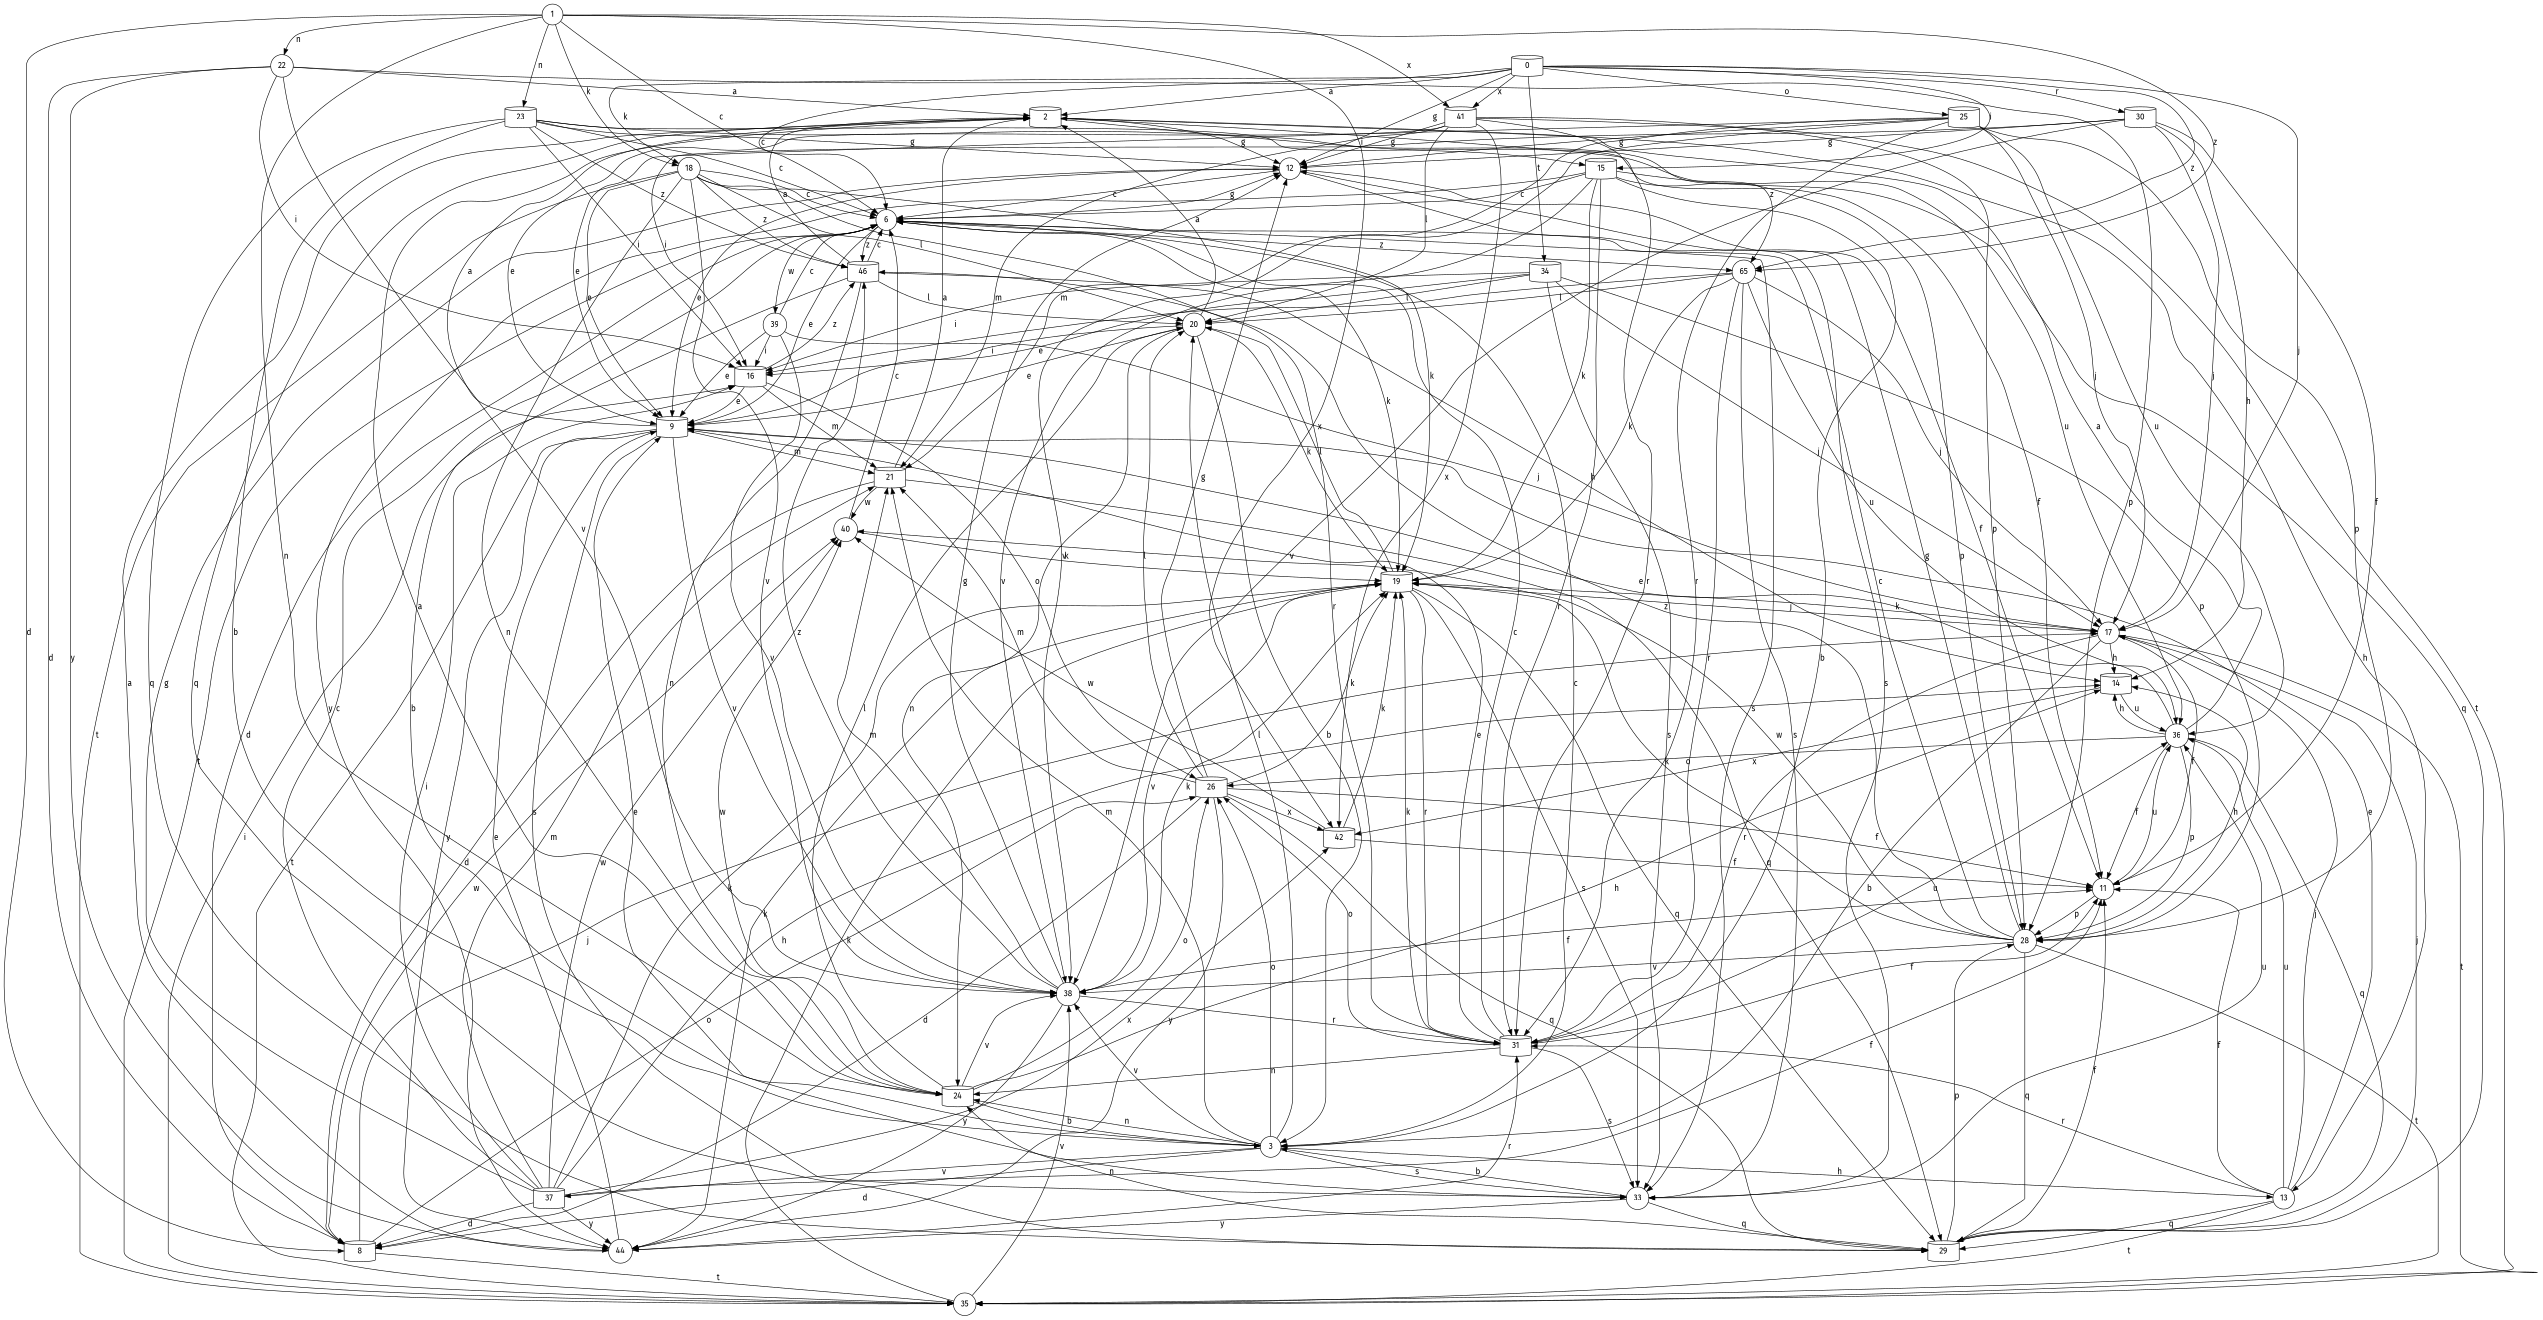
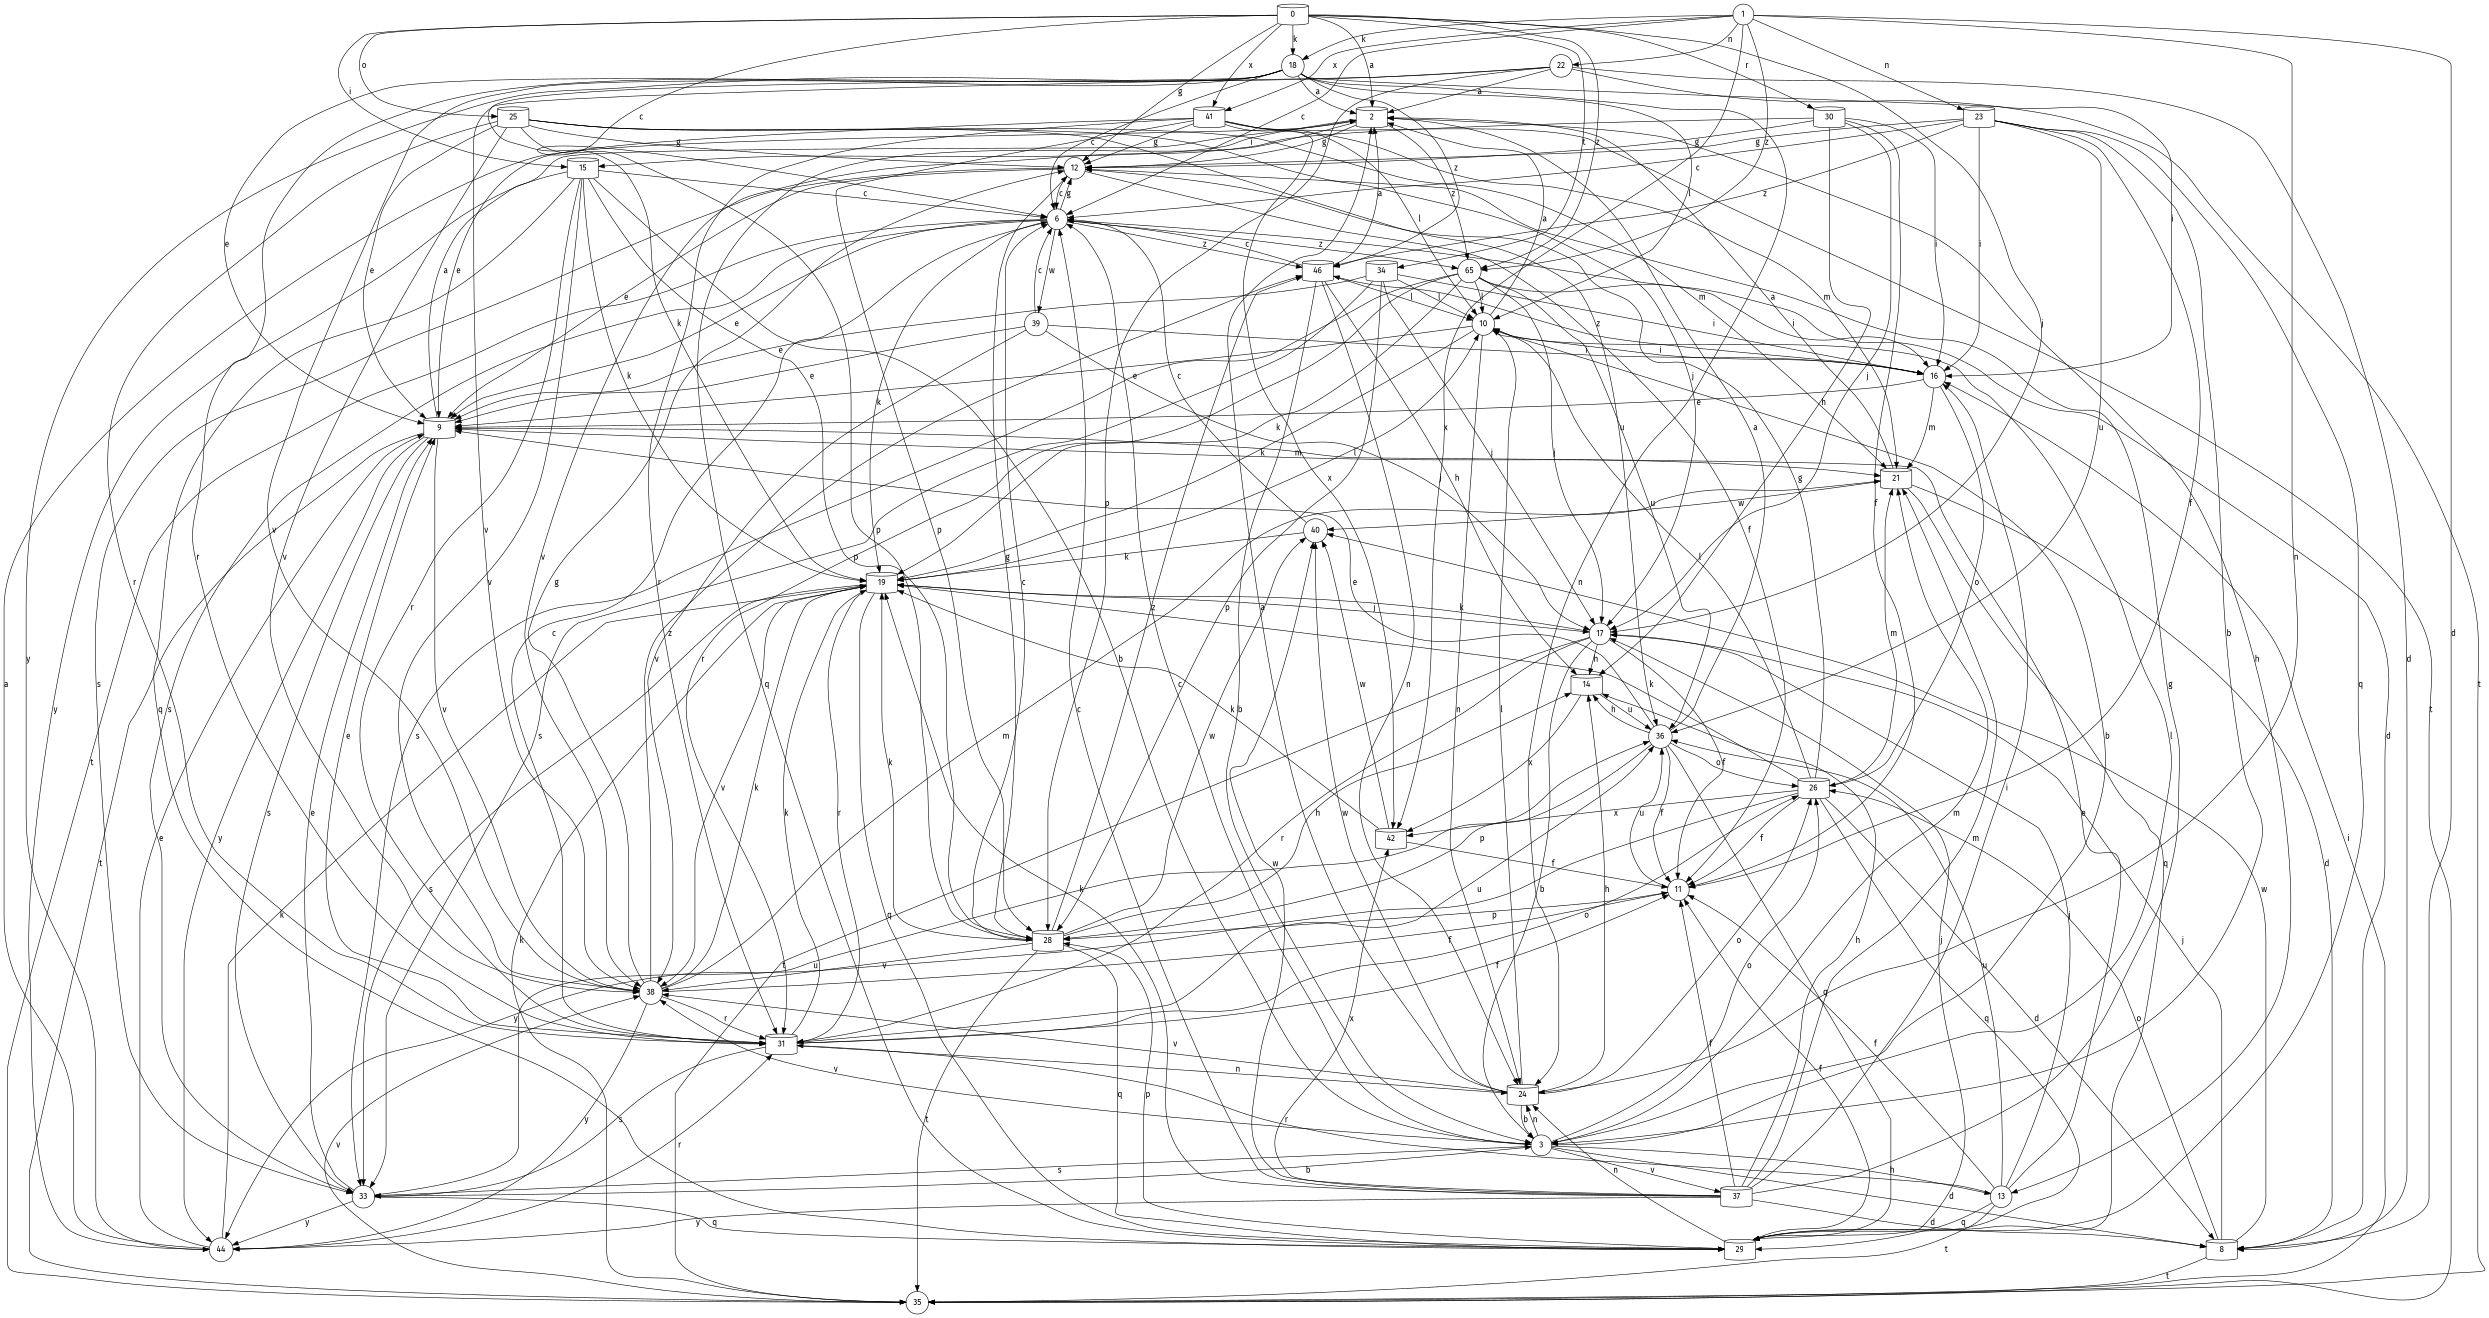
edge "18" -> "2": added, label "a"
node "20": label "20" -> "10"
node "16": shape cylinder -> circle
node "28": shape circle -> cylinder
